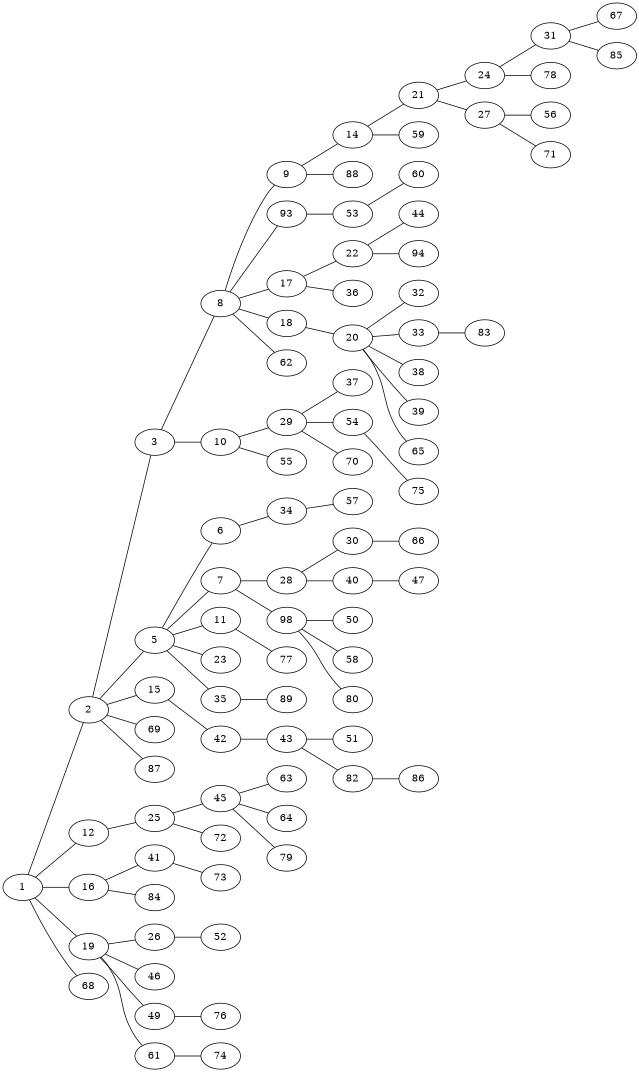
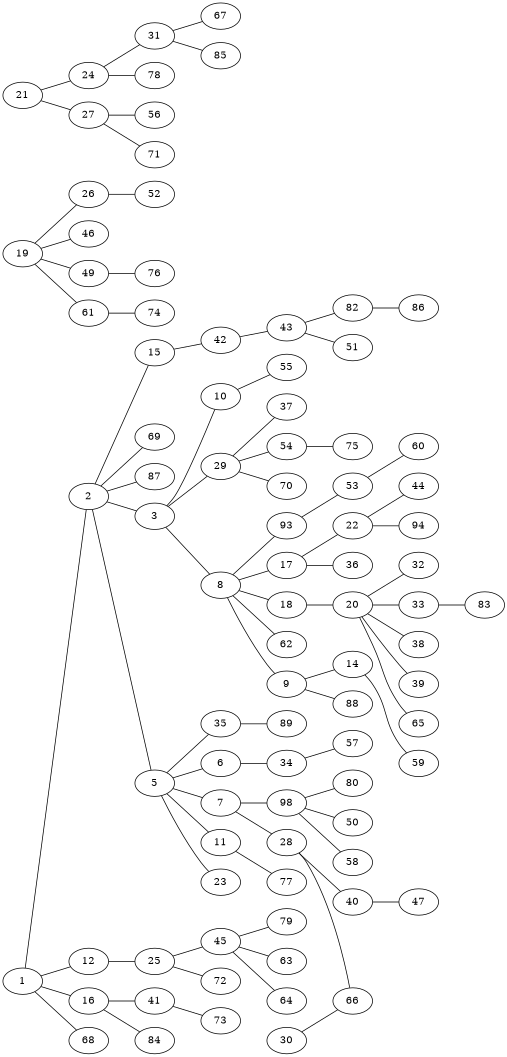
edge "21" -- "14": removed
edge "29" -- "10": now "29" -- "3"
edge "30" -- "28": now "66" -- "28"
edge "1" -- "19": removed
